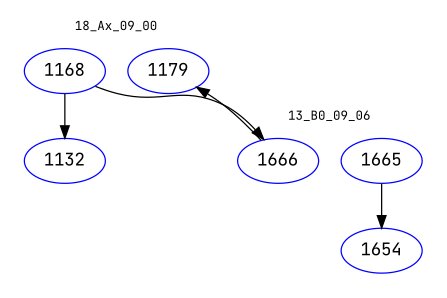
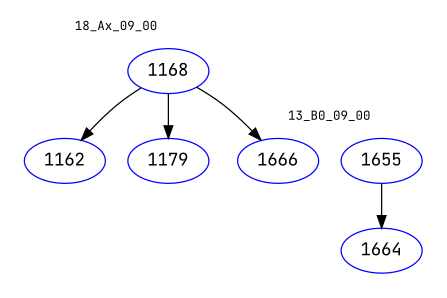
edge "1666" -> "1179": now "1168" -> "1179"
cluster "13_B0_09_06": label "13_B0_09_06" -> "13_B0_09_00"
node "1132": label "1132" -> "1162"
node "1665": label "1665" -> "1655"
node "1654": label "1654" -> "1664"
